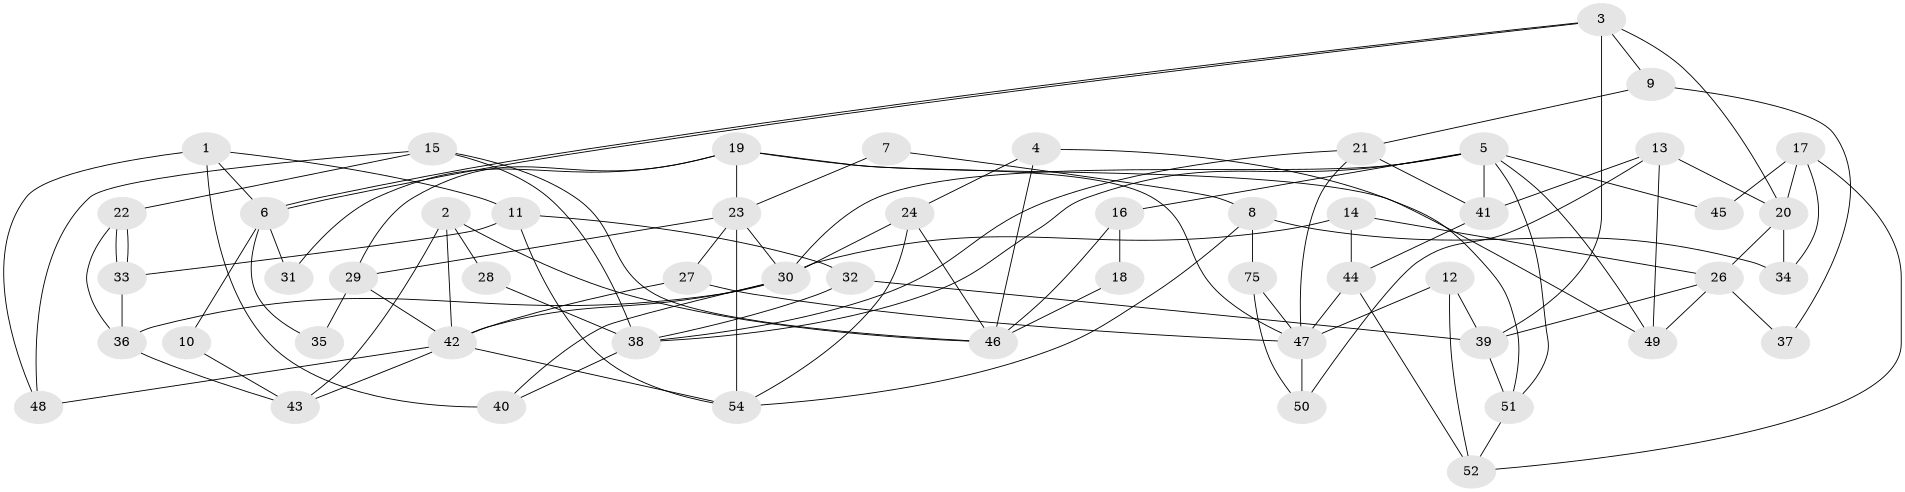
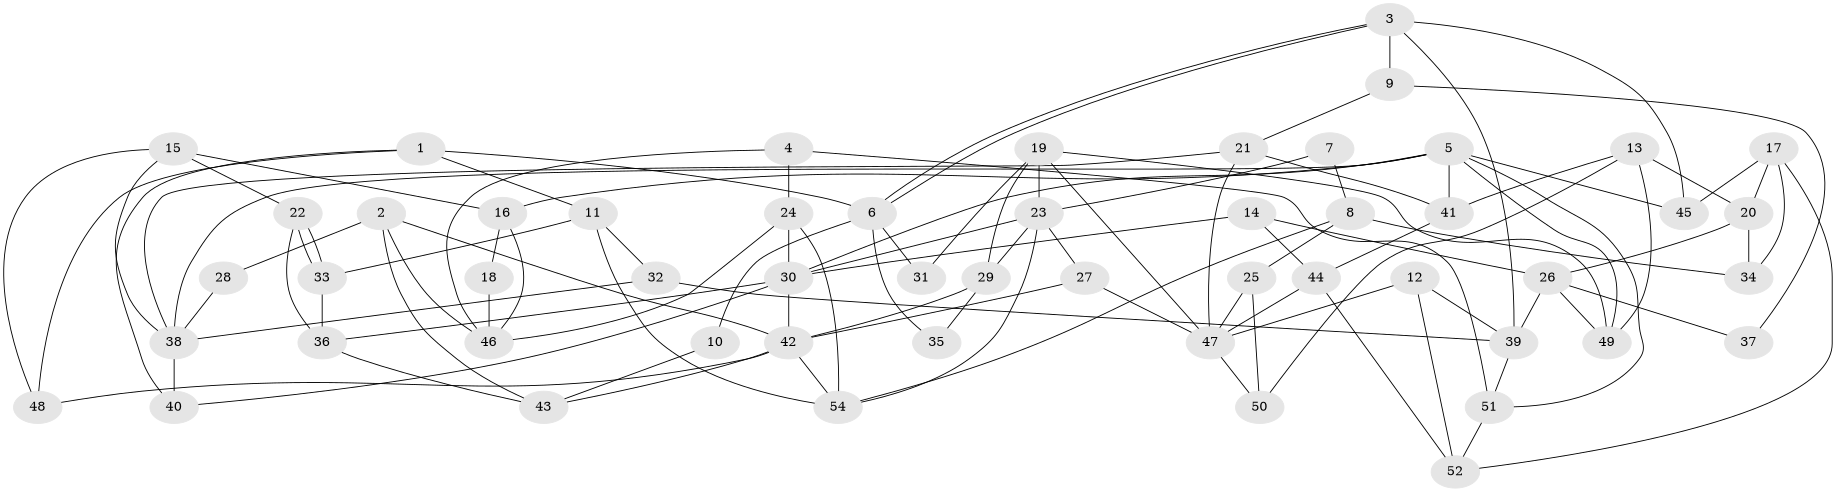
edge "3" -- "20": now "3" -- "45"
node "75": label "75" -> "25"
edge "15" -- "46": now "15" -- "16"
